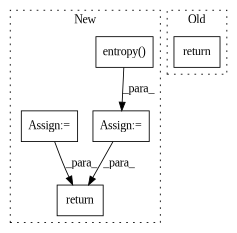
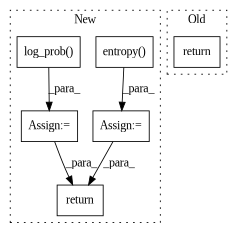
node "log_prob()": added
